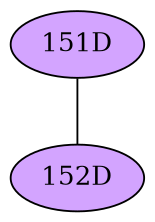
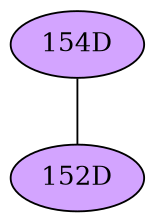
node "151D": label "151D" -> "154D"
